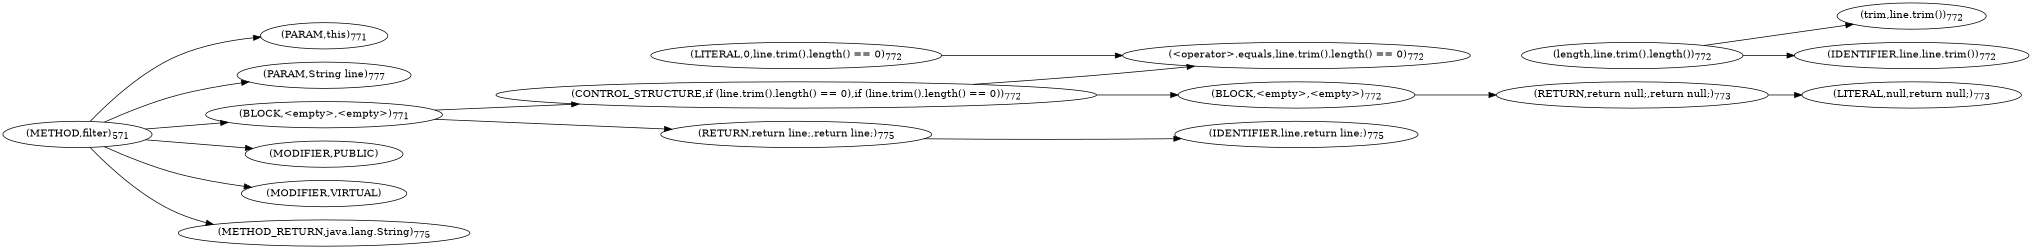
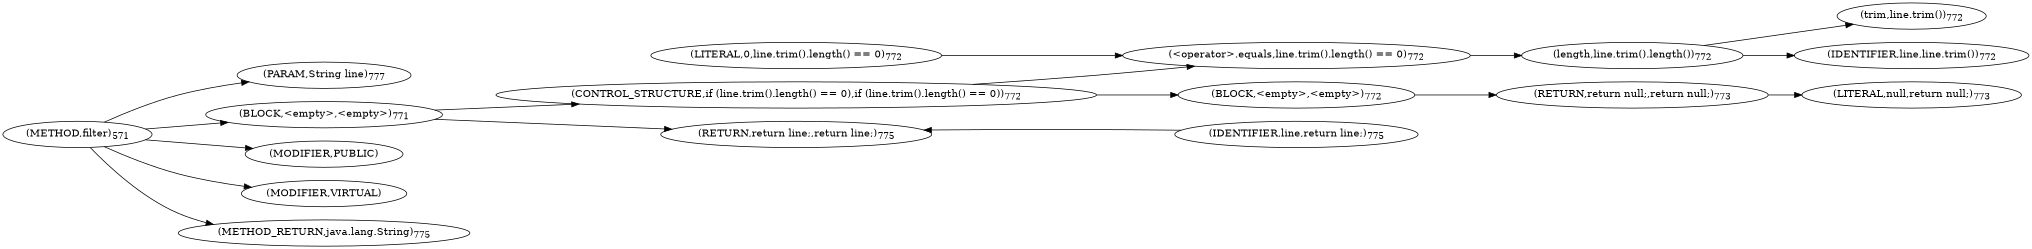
node "(PARAM,this)": removed
edge "(<operator>.equals,line.trim().length() == 0)" -> "(length,line.trim().length())": added
edge "(RETURN,return line;,return line;)" -> "(IDENTIFIER,line,return line;)": reversed
